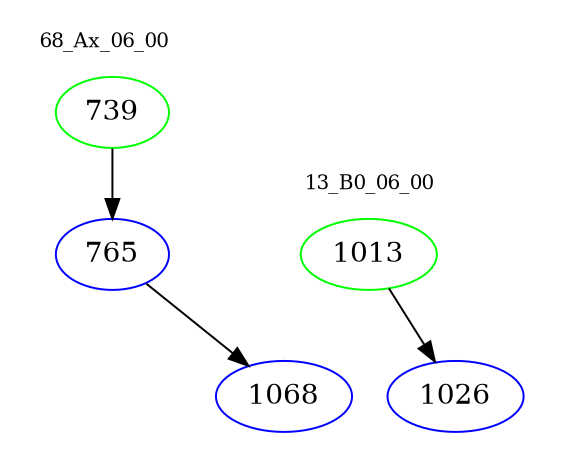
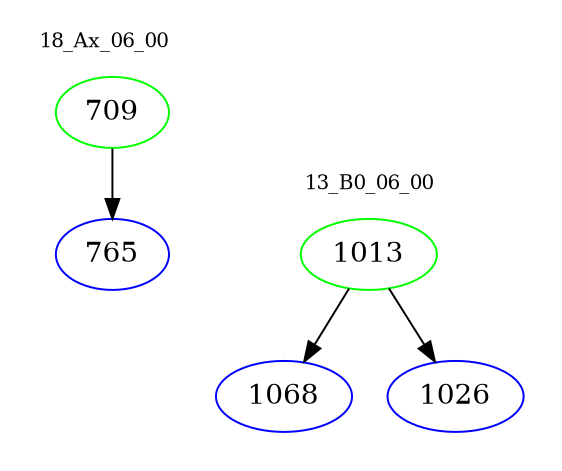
cluster "68_Ax_06_00": label "68_Ax_06_00" -> "18_Ax_06_00"
node "739": label "739" -> "709"
edge "765" -> "1068": now "1013" -> "1068"
